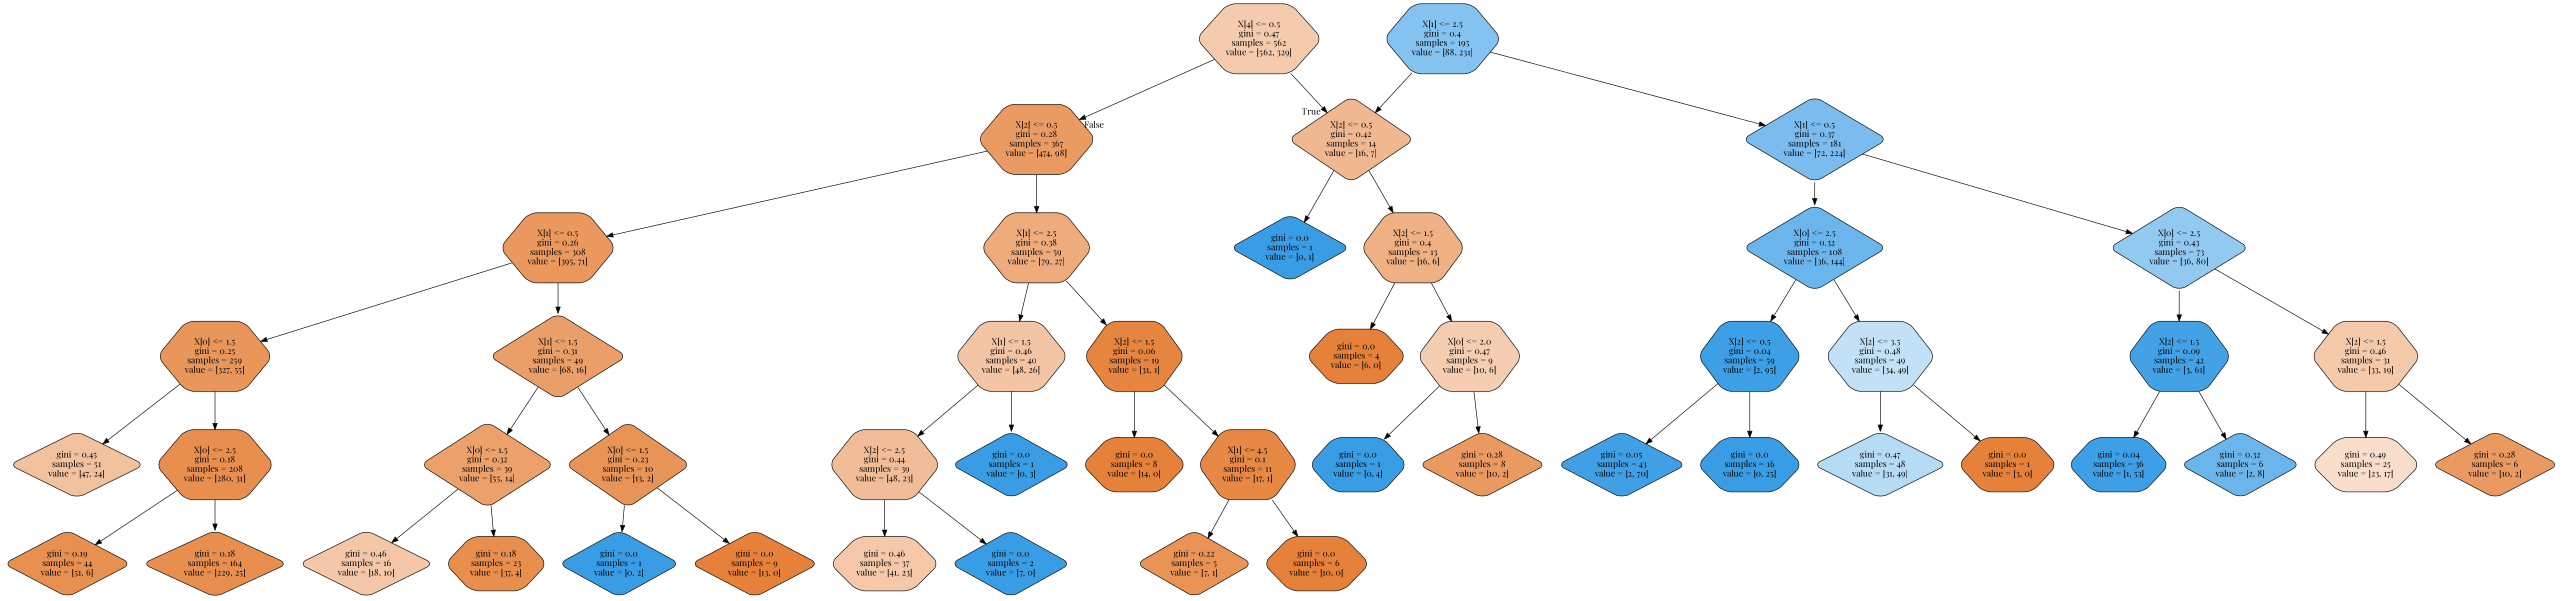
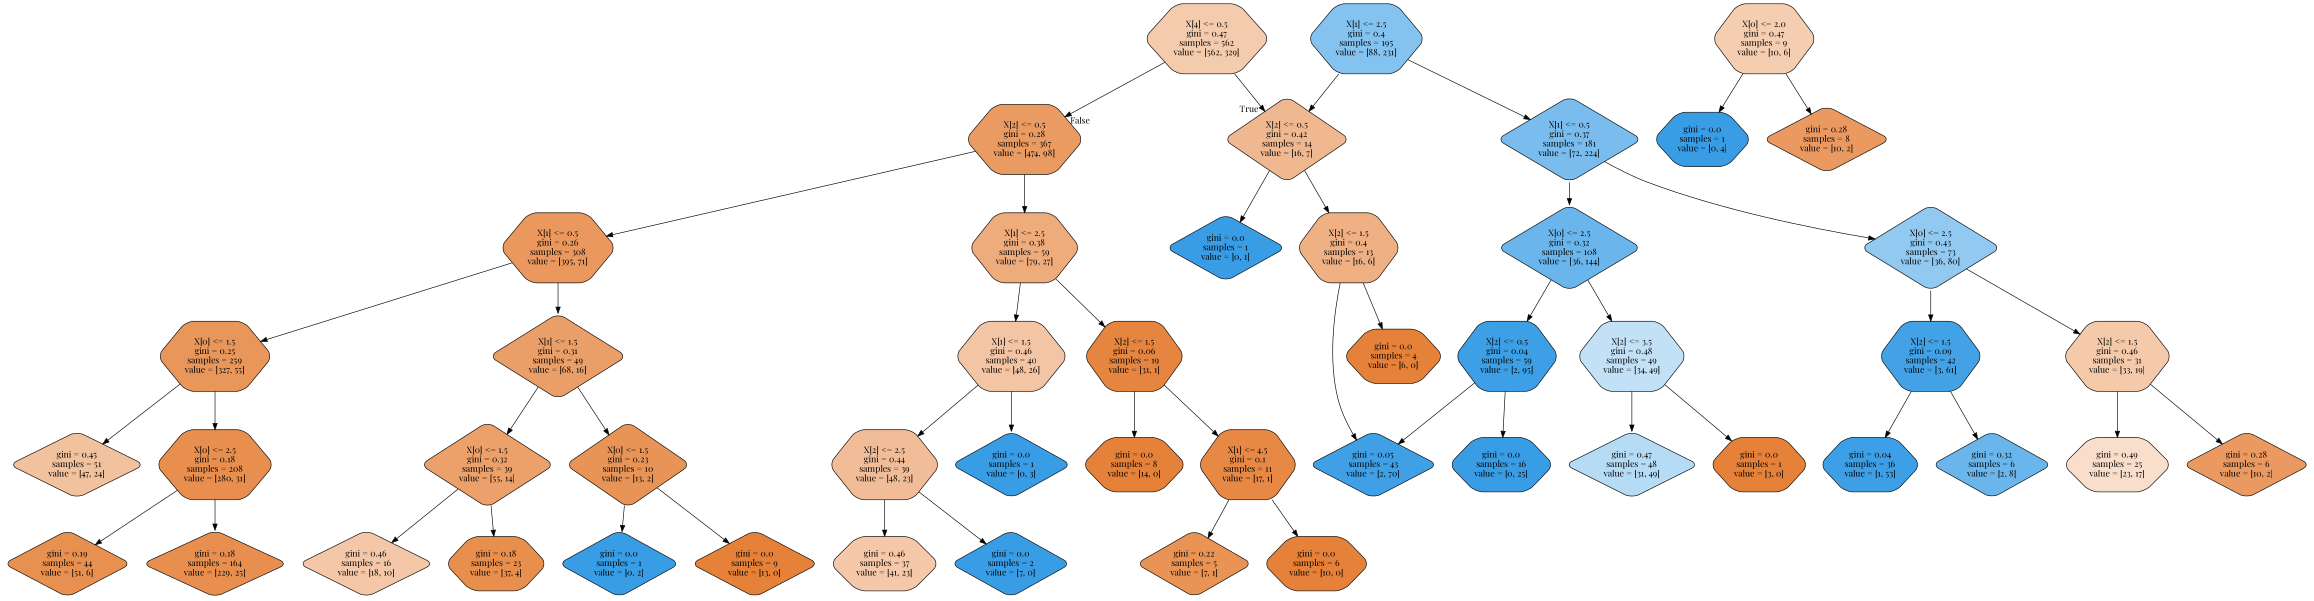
edge "X[2] <= 1.5 gini = 0.4 samples = 13 value = [16, 6]" -> "X[0] <= 2.0 gini = 0.47 samples = 9 value = [10, 6]": now "X[2] <= 1.5 gini = 0.4 samples = 13 value = [16, 6]" -> "gini = 0.05 samples = 43 value = [2, 70]"
